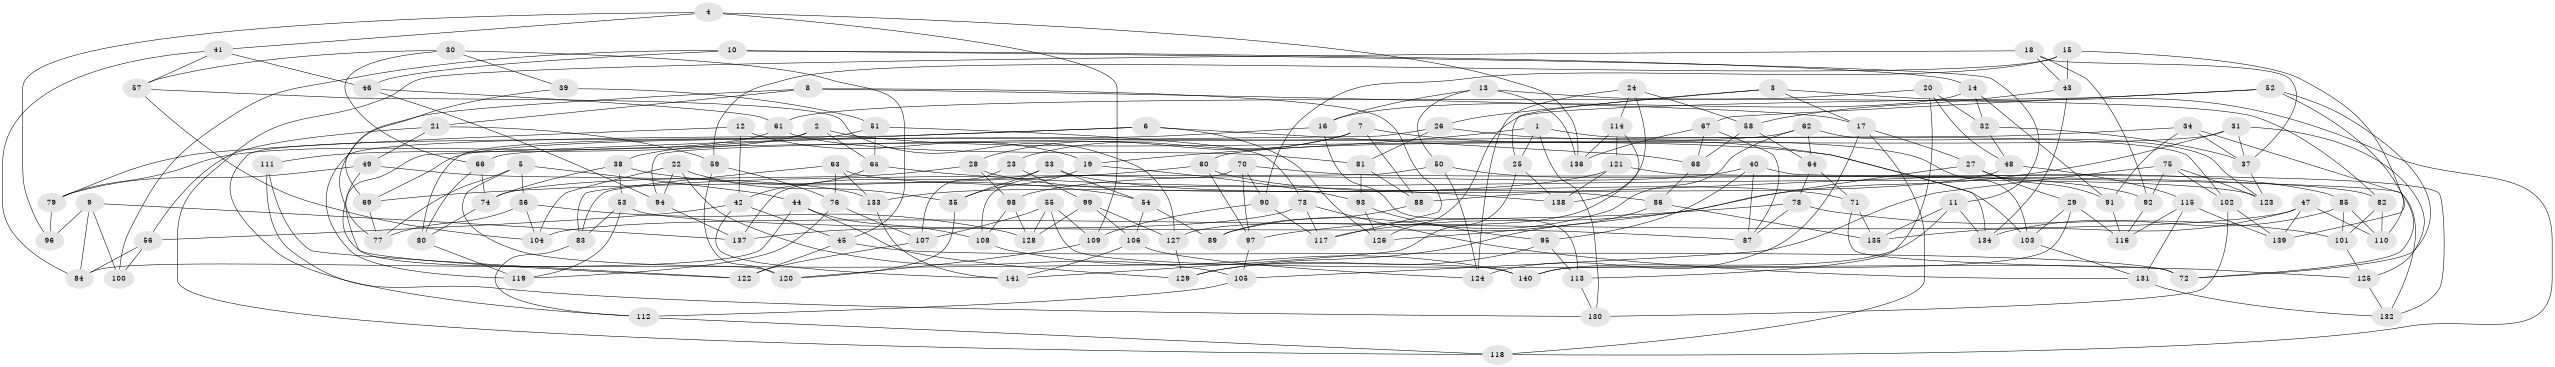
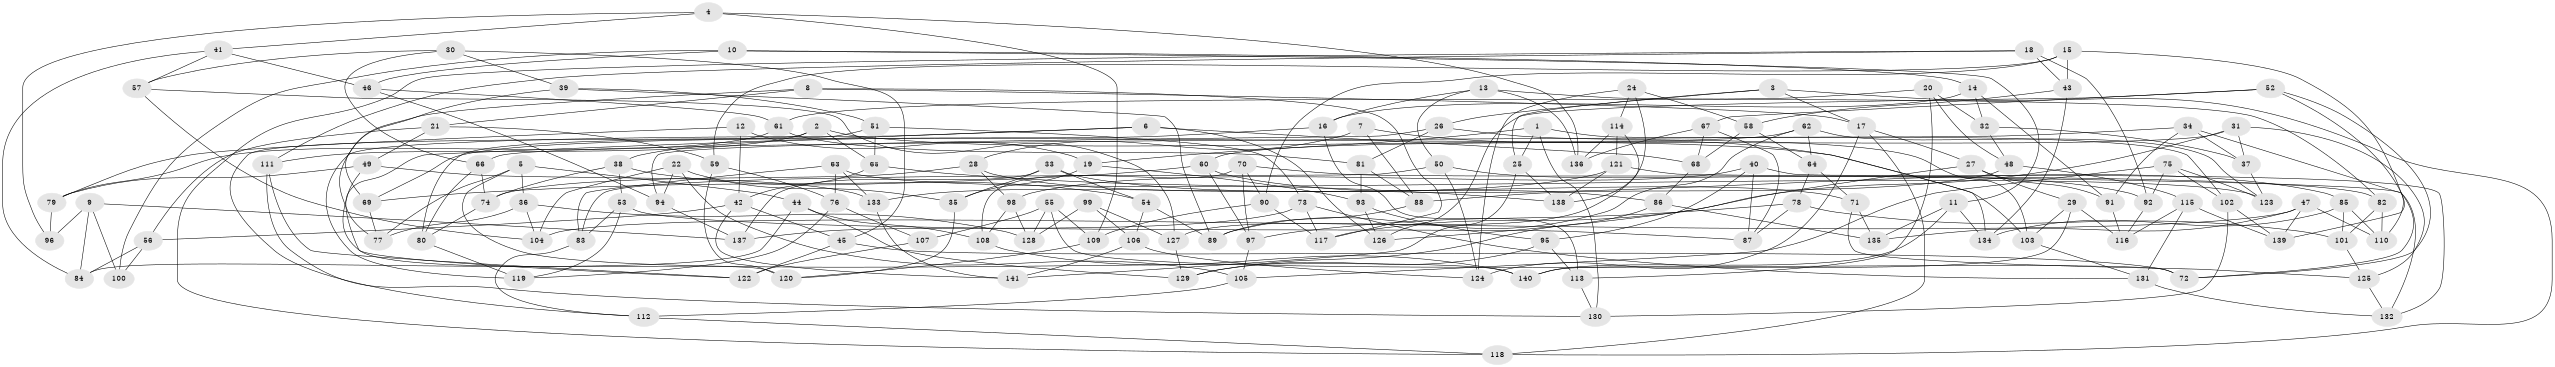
edge "18" -- "37": now "18" -- "111"
edge "39" -- "89": added
node "23": removed
